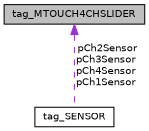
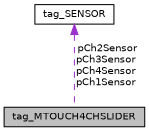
edge "tag_SENSOR" -> "tag_MTOUCH4CHSLIDER": reversed
